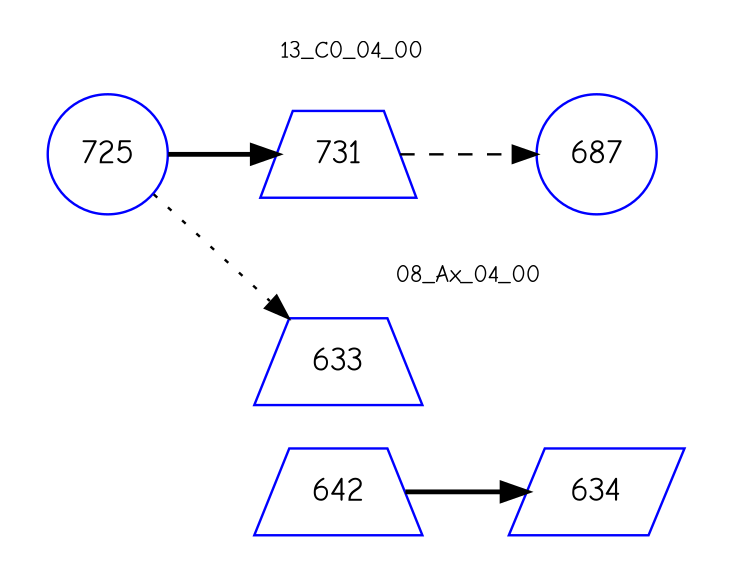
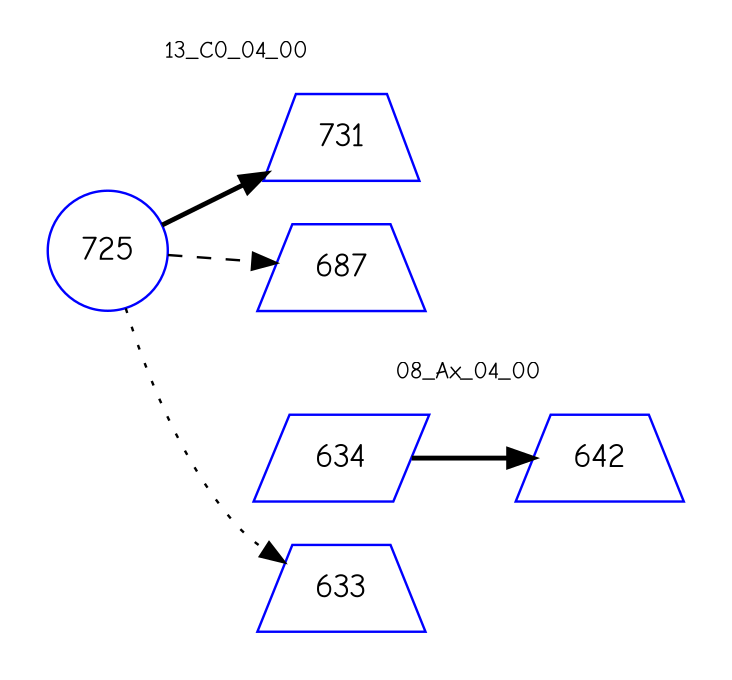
edge "731" -> "687": now "725" -> "687"
node "687": shape circle -> trapezium
edge "642" -> "634": reversed
